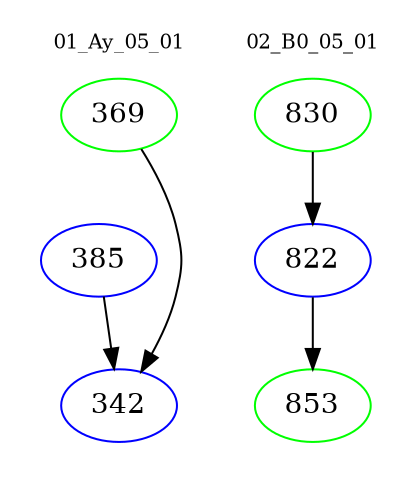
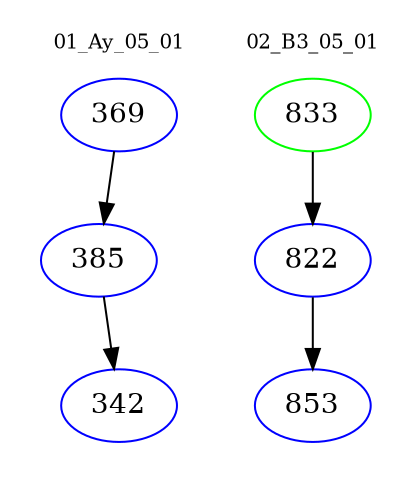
cluster "02_B0_05_01": label "02_B0_05_01" -> "02_B3_05_01"
node "369": color green -> blue
node "830": label "830" -> "833"
edge "369" -> "342": now "369" -> "385"
node "853": color green -> blue
